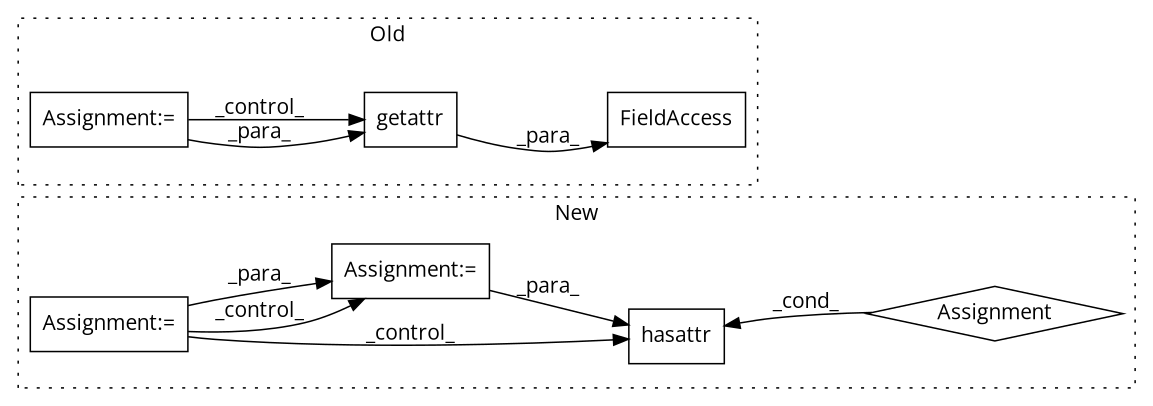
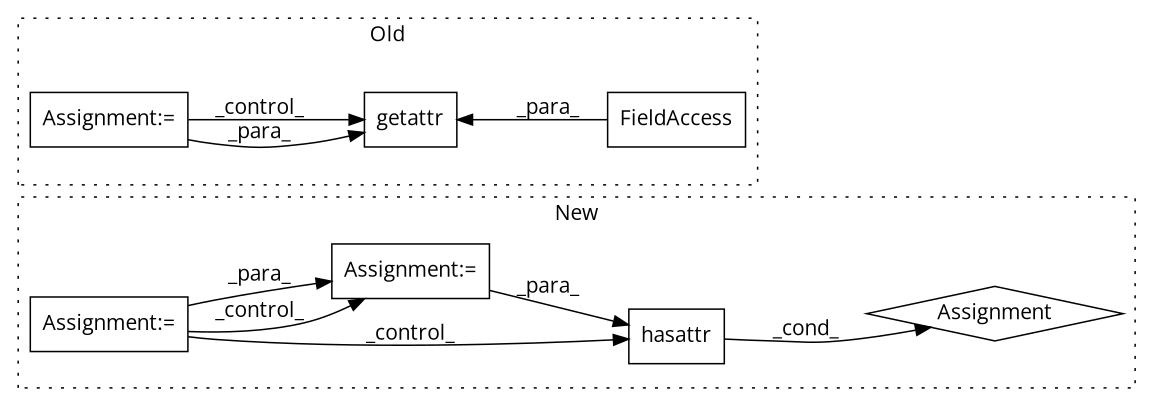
edge "getattr" -> "FieldAccess": reversed
edge "Assignment" -> "hasattr": reversed
